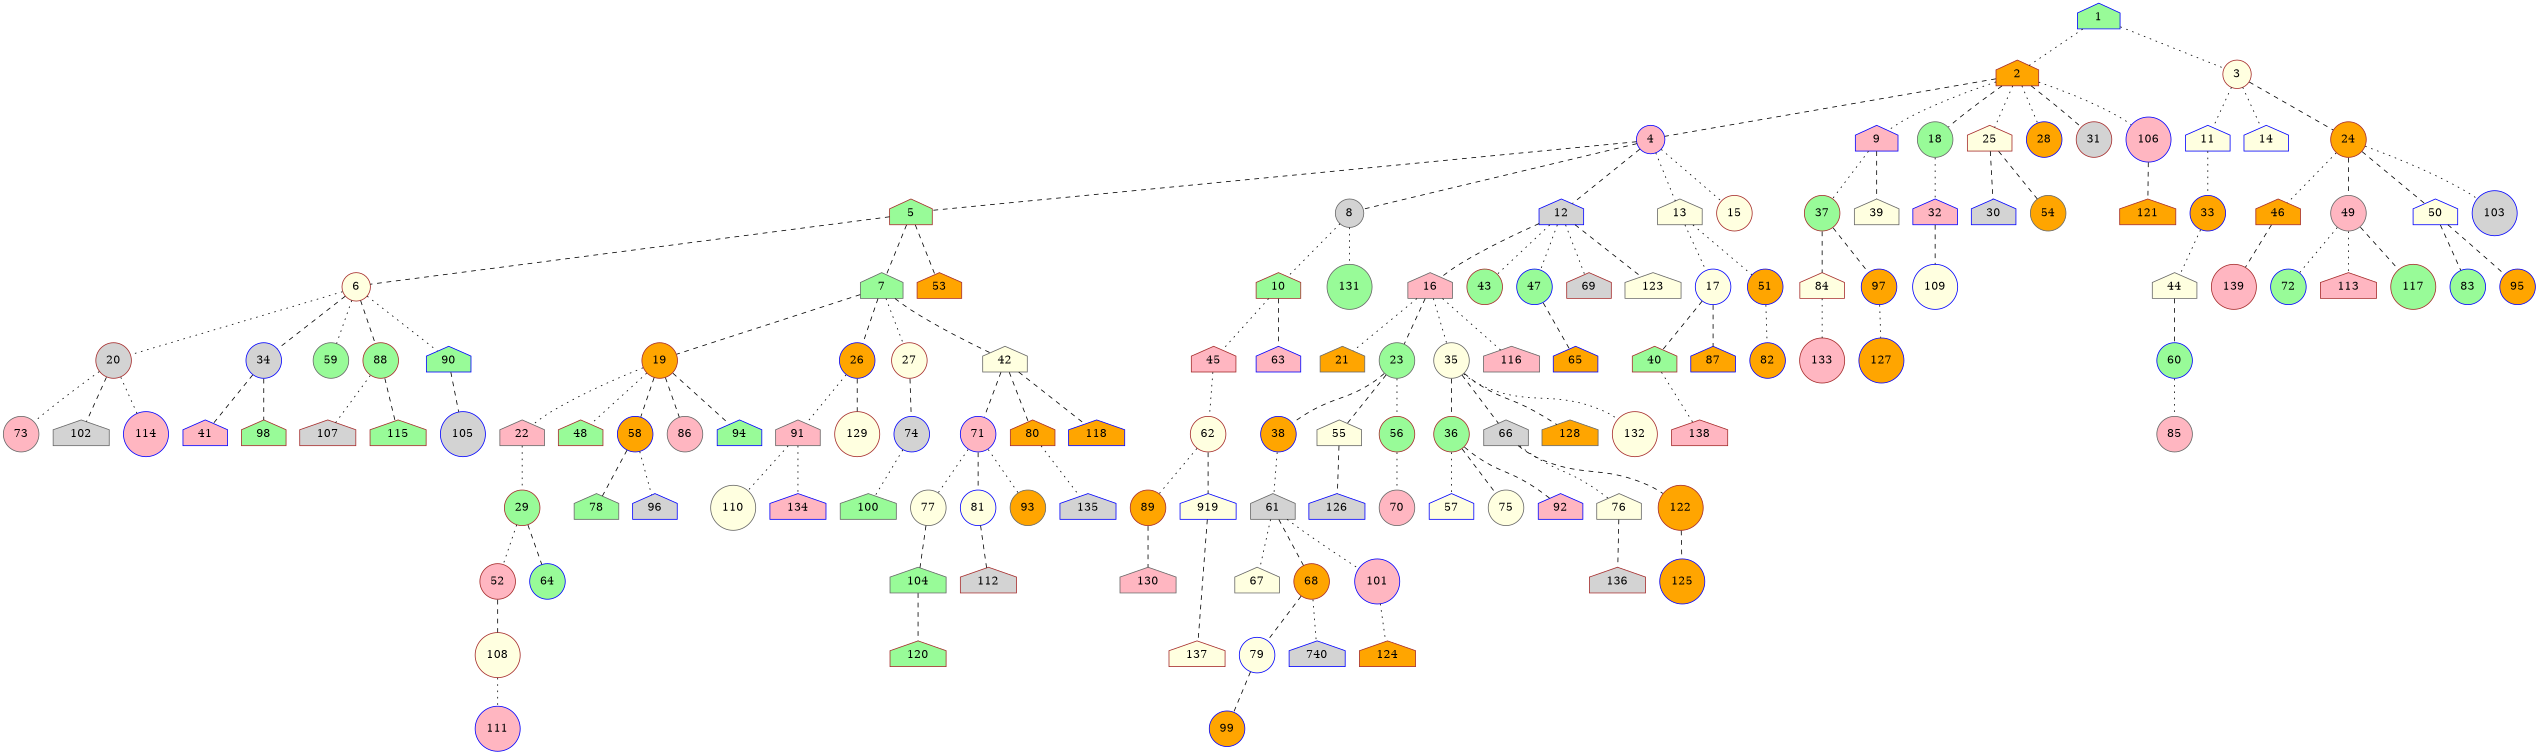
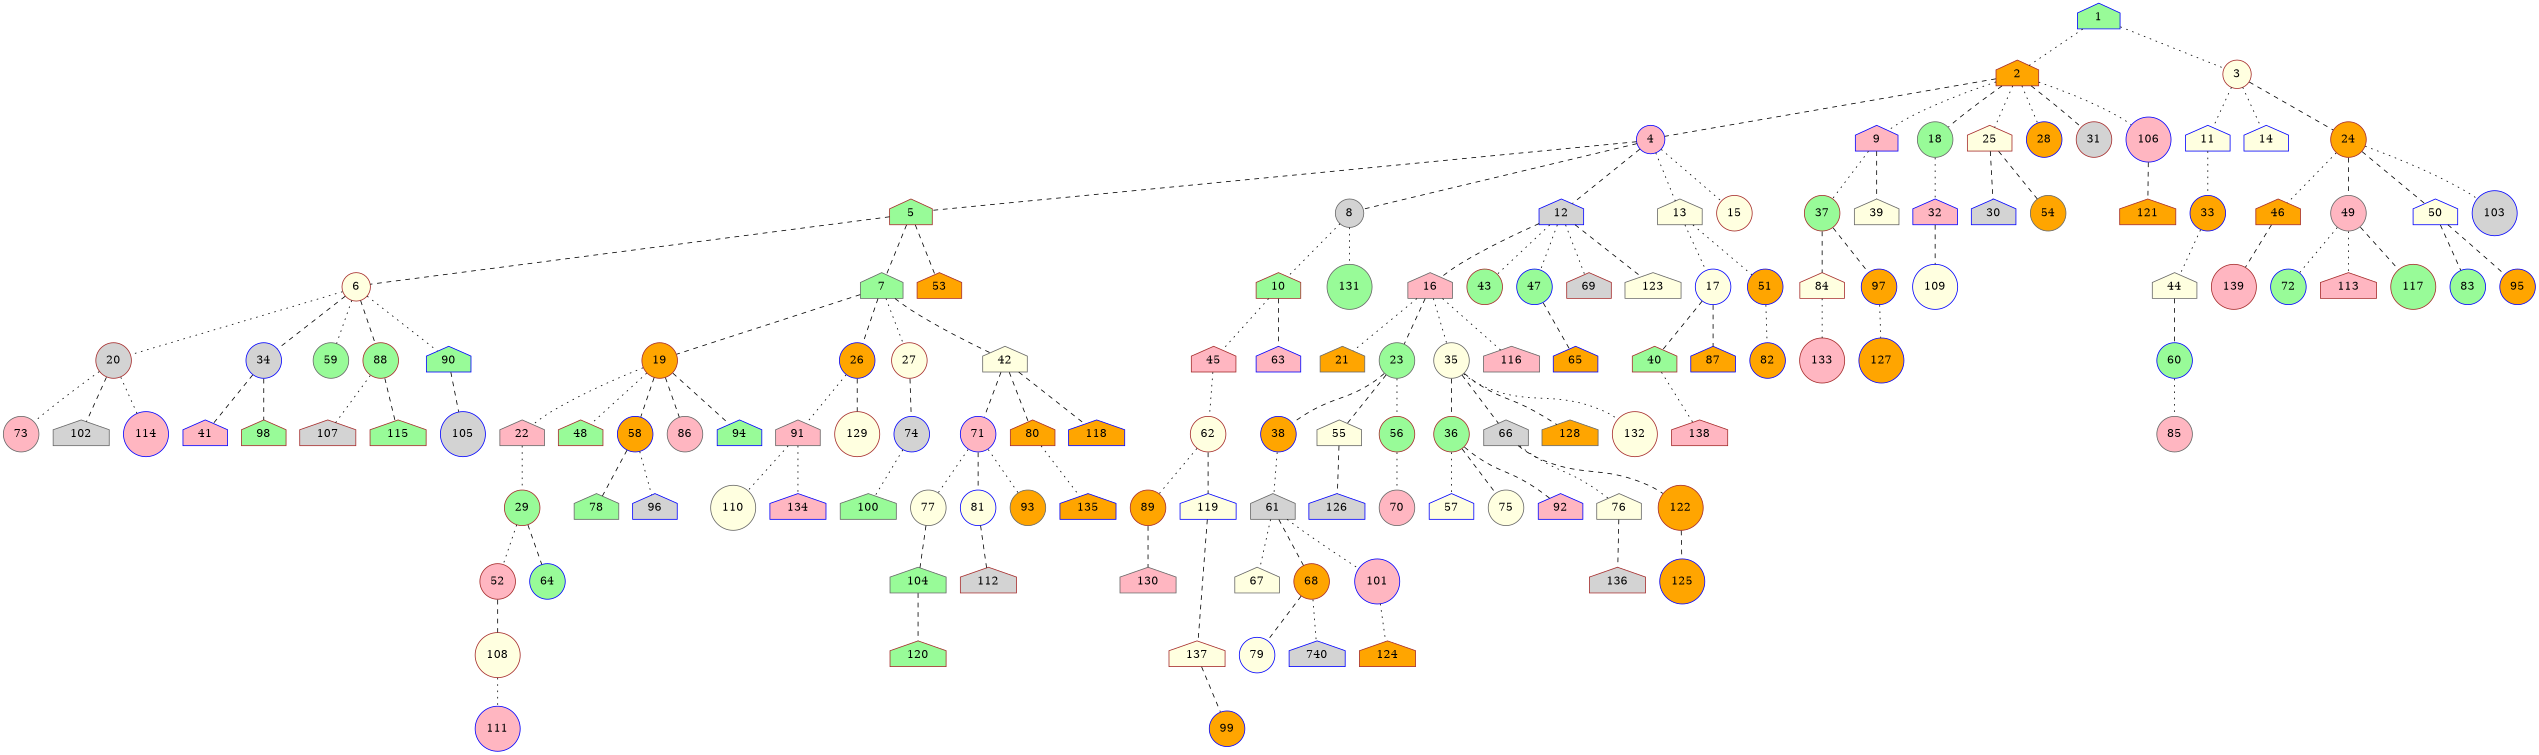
node "135": fillcolor lightgrey -> orange
node "919": label "919" -> "119"
edge "79" -- "99": now "137" -- "99"
